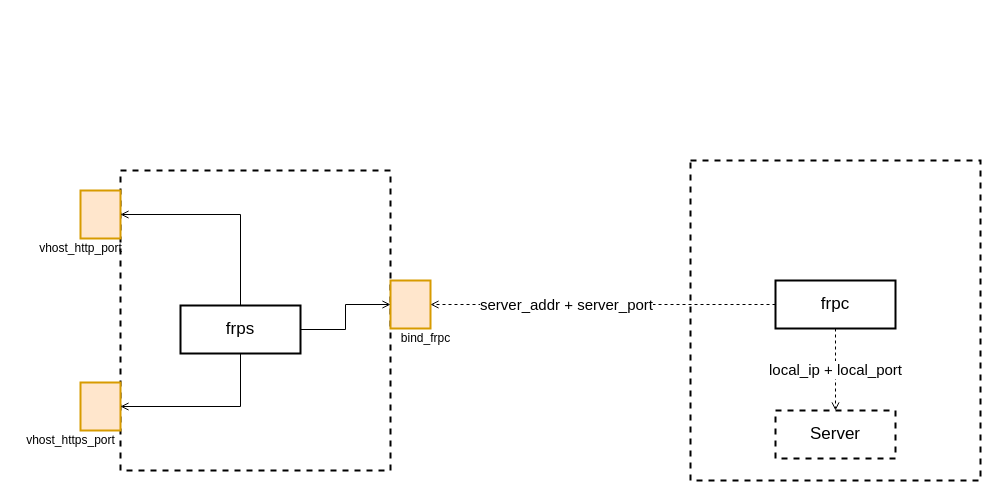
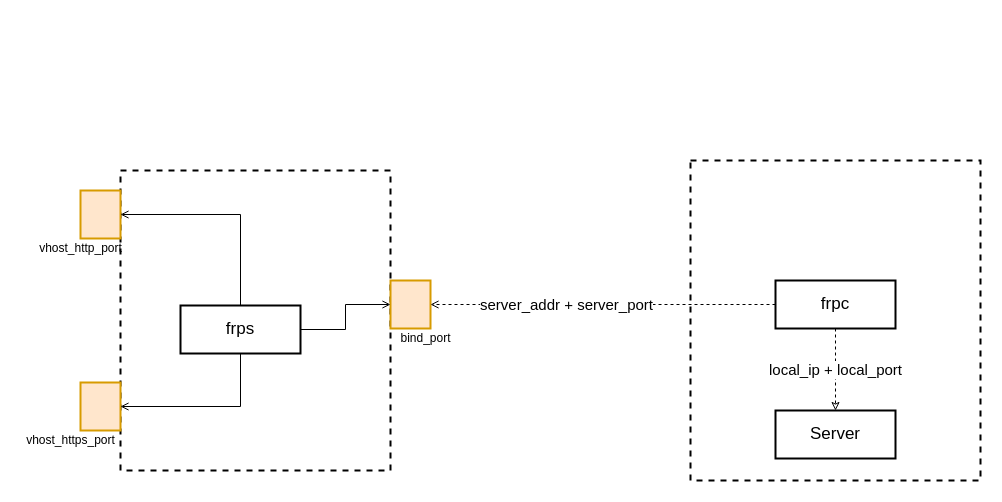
node "bind_frpc": label "bind_frpc" -> "bind_port"
edge "frpc" -> "Server": arrowhead open -> classic
node "Server": style dashed -> solid
